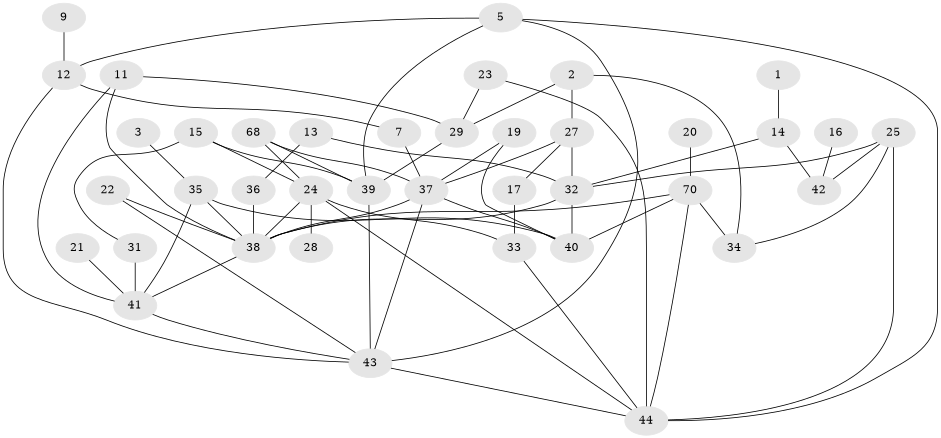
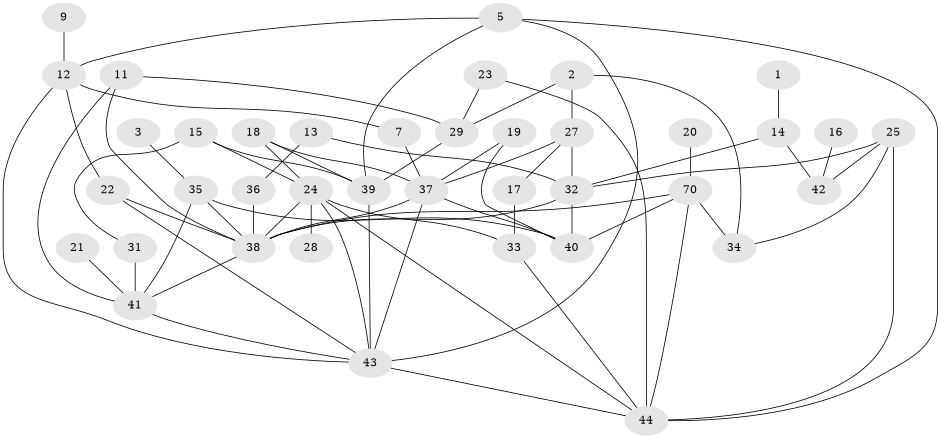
node "68": label "68" -> "18"
edge "12" -- "22": added
edge "24" -- "43": added
